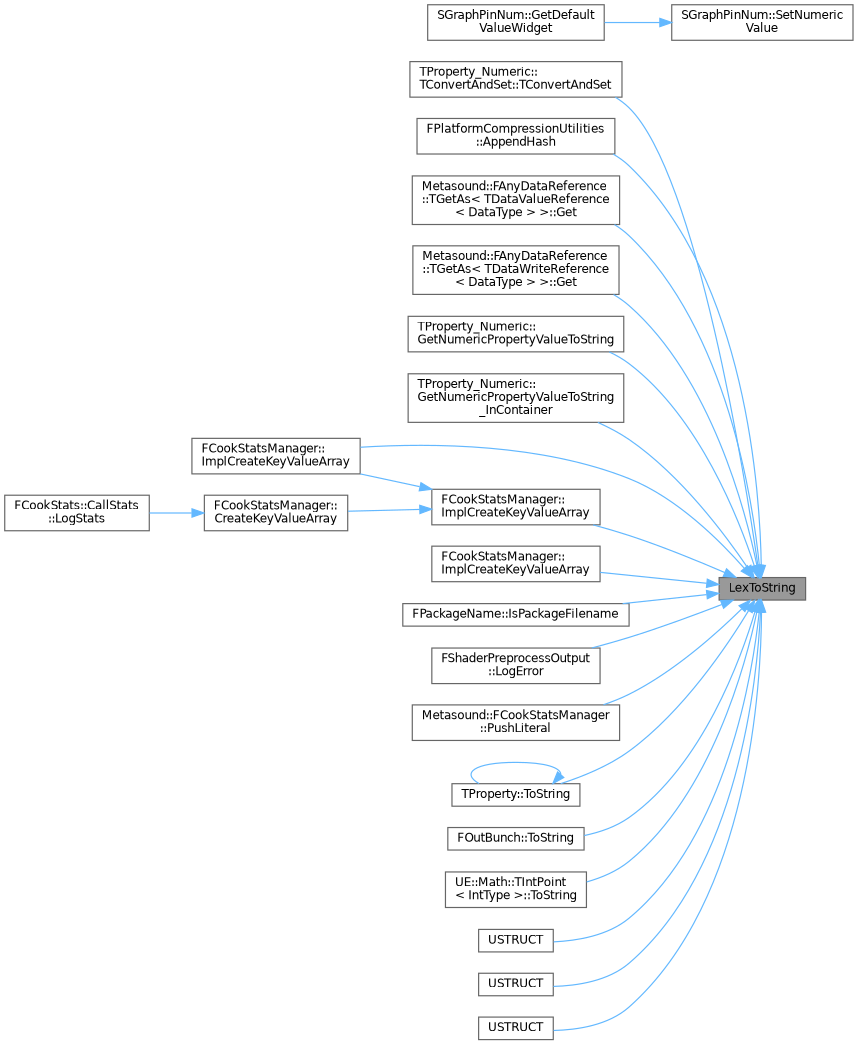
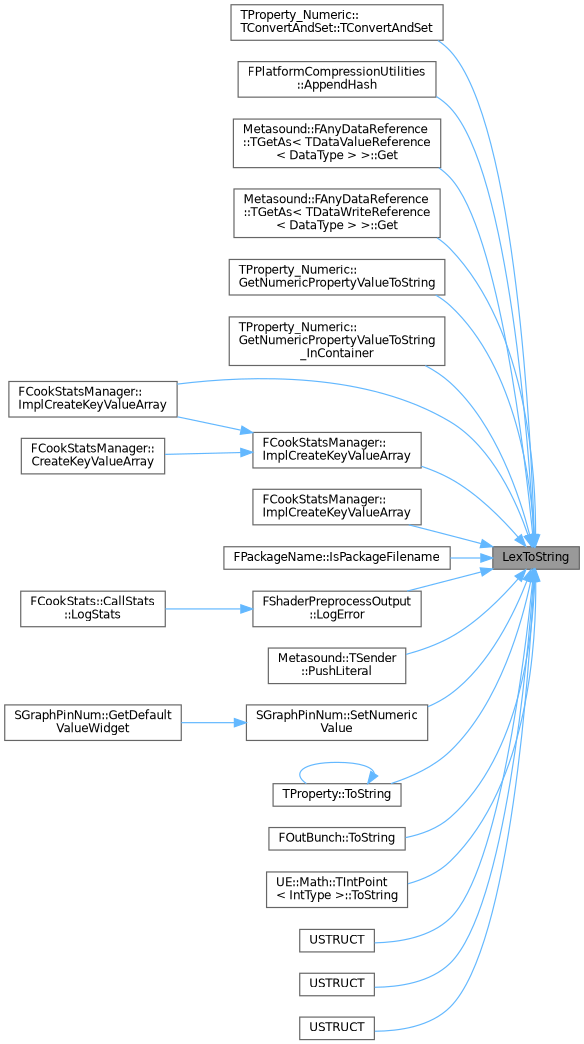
edge "FCookStats::CallStats ::LogStats" -> "FCookStatsManager:: CreateKeyValueArray": now "FCookStats::CallStats ::LogStats" -> "FShaderPreprocessOutput ::LogError"
edge "SGraphPinNum::SetNumeric Value" -> "LexToString": added
node "Metasound::FCookStatsManager ::PushLiteral": label "Metasound::FCookStatsManager ::PushLiteral" -> "Metasound::TSender ::PushLiteral"
